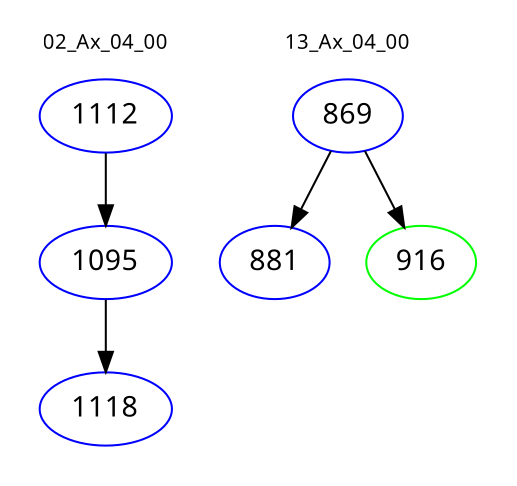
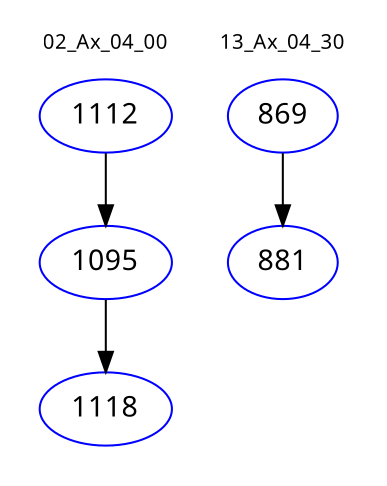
cluster "13_Ax_04_00": label "13_Ax_04_00" -> "13_Ax_04_30"
node "916": removed
